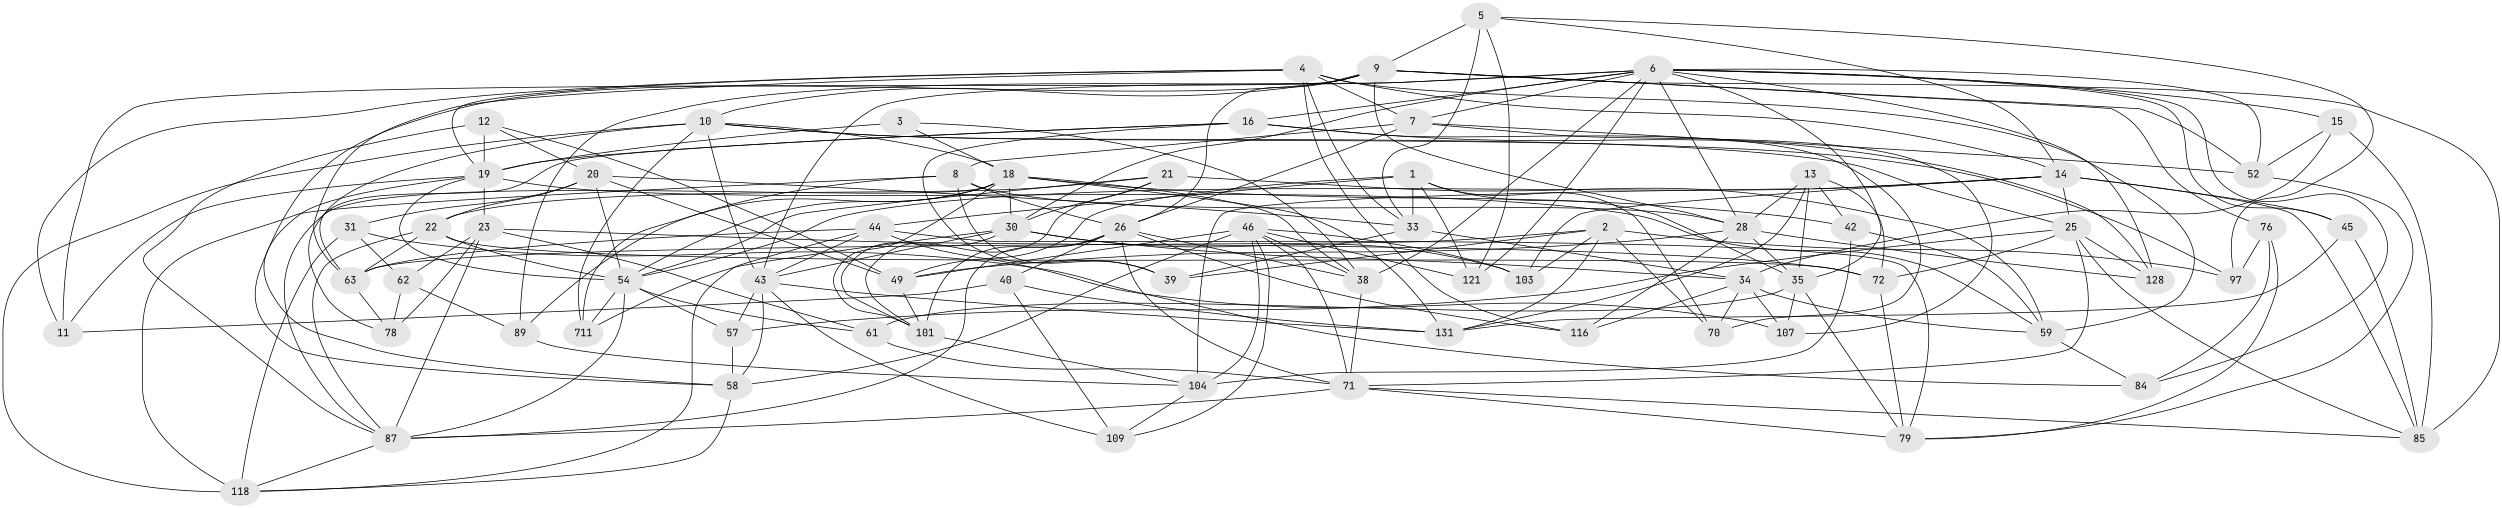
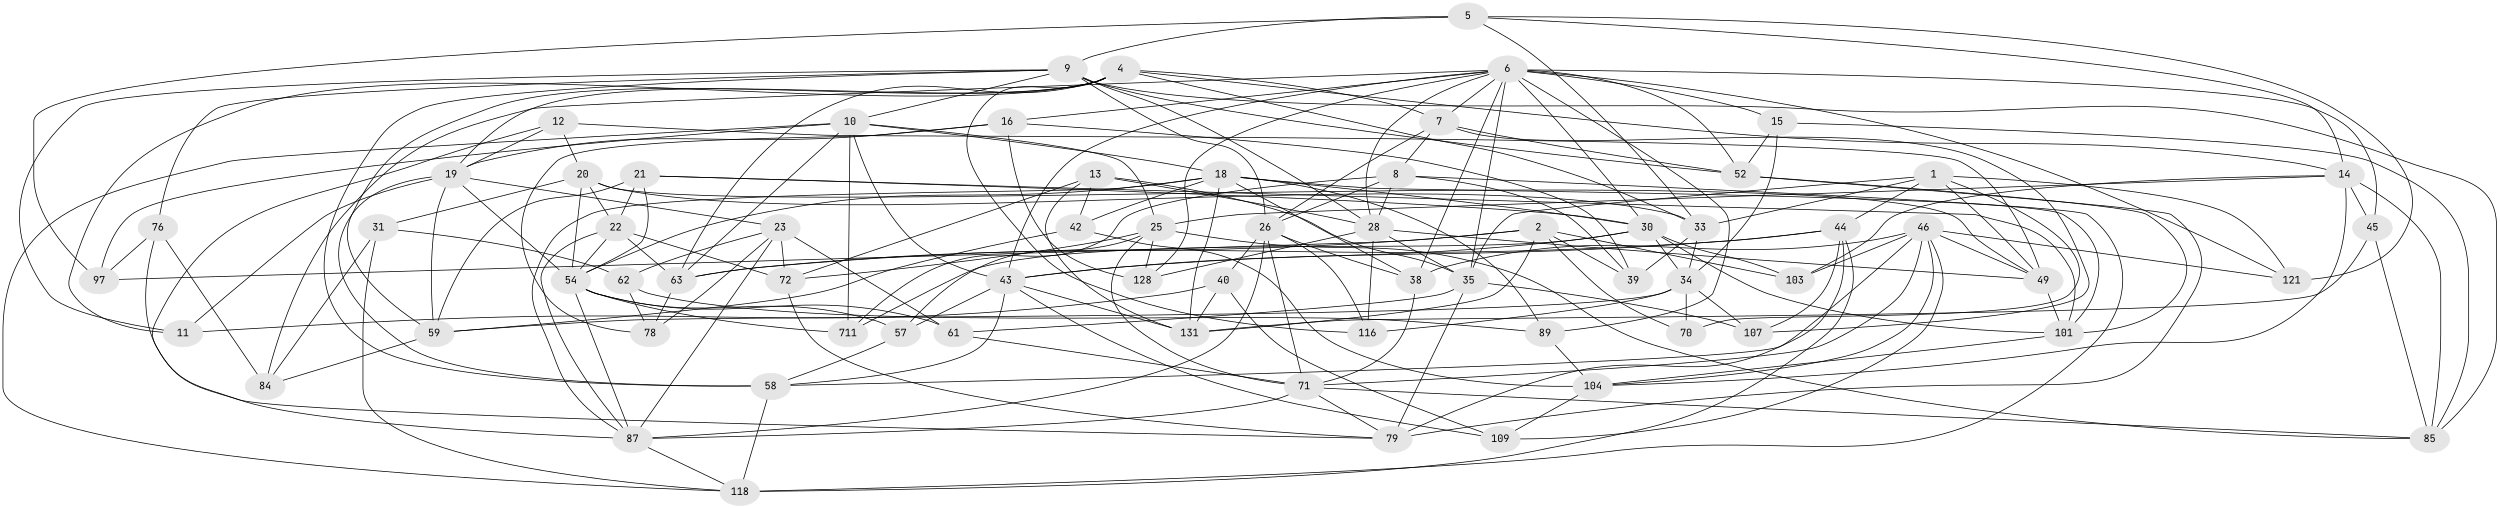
node "3": removed
edge "16" -- "70": removed
edge "14" -- "54": removed
edge "26" -- "101": now "52" -- "101"
